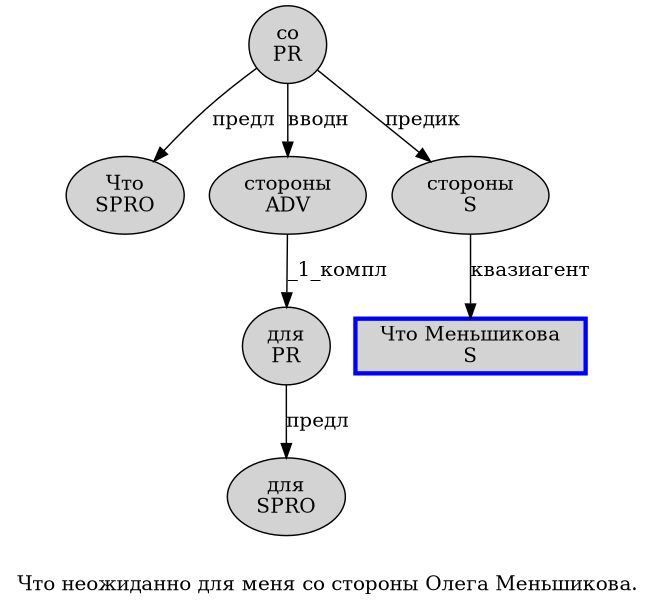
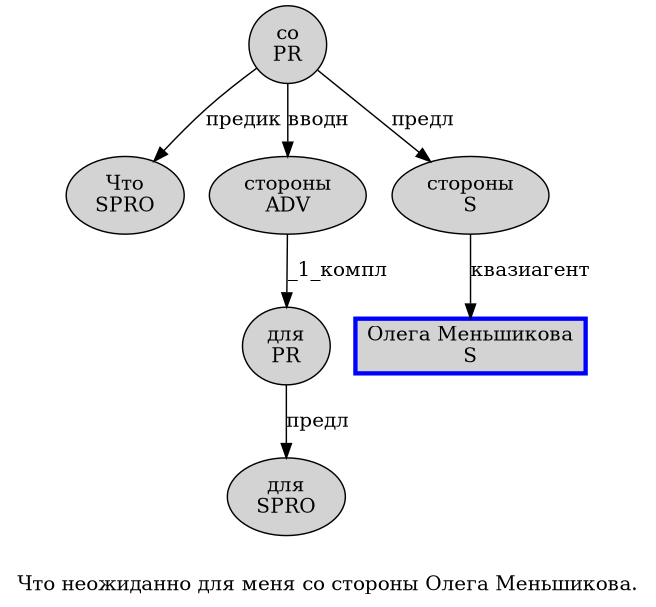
edge "со PR" -> "Что SPRO": label "предл" -> "предик"
edge "со PR" -> "стороны S": label "предик" -> "предл"
node "Что Меньшикова S": label "Что Меньшикова S" -> "Олега Меньшикова S"
